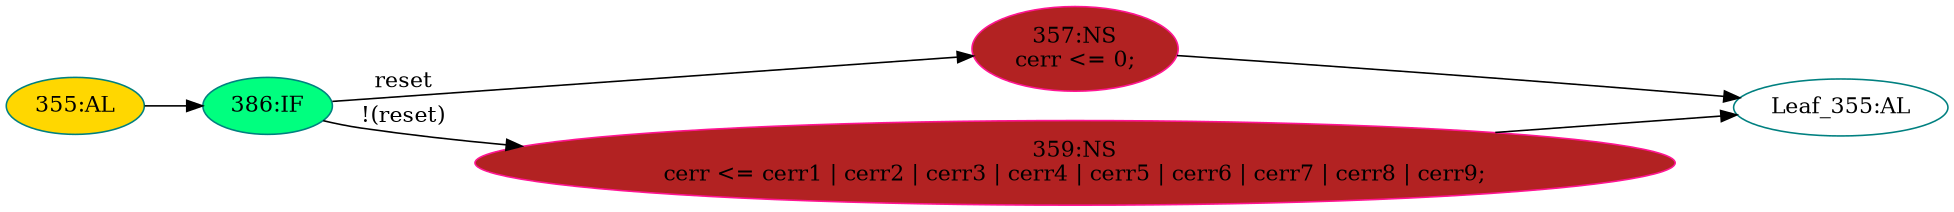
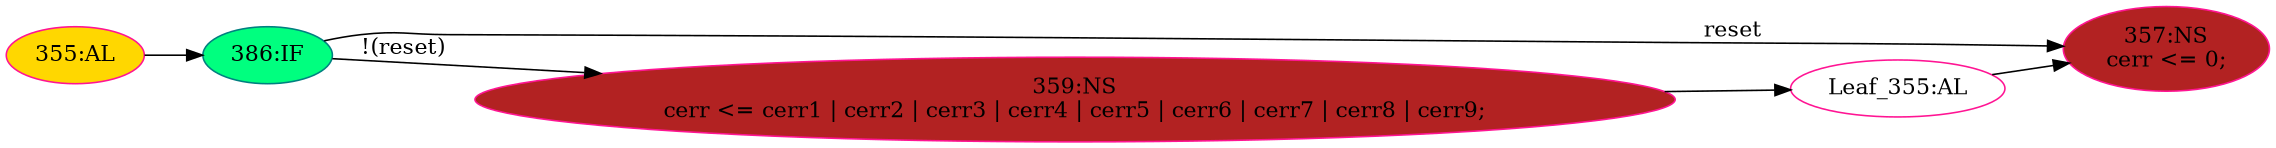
edge "357:NS cerr <= 0;" -> "Leaf_355:AL": reversed
node "355:AL": color teal -> deeppink
node "Leaf_355:AL": color teal -> deeppink
